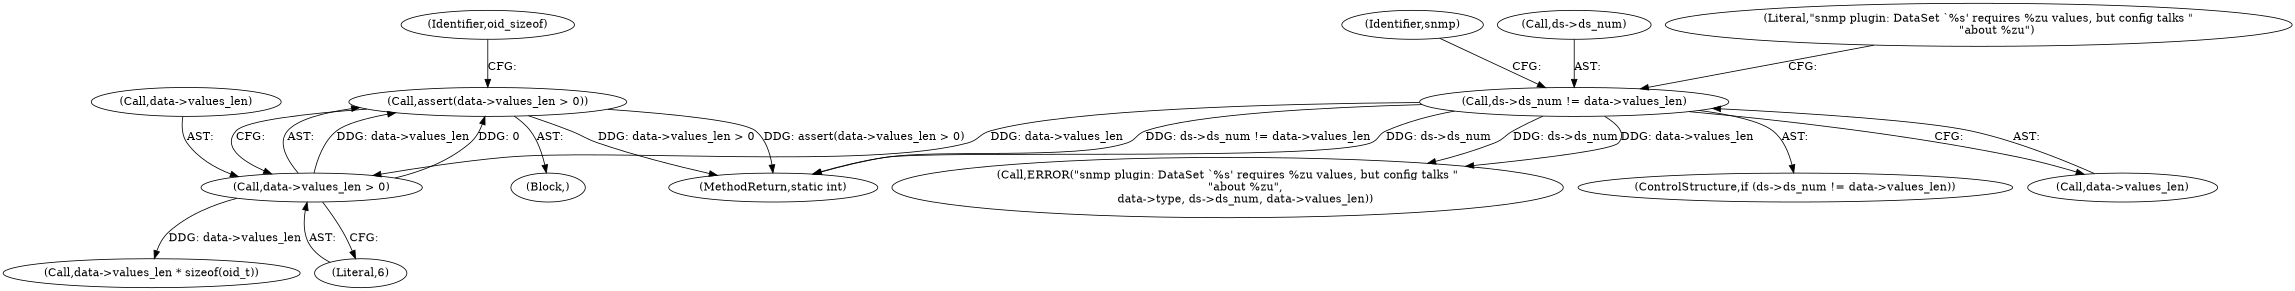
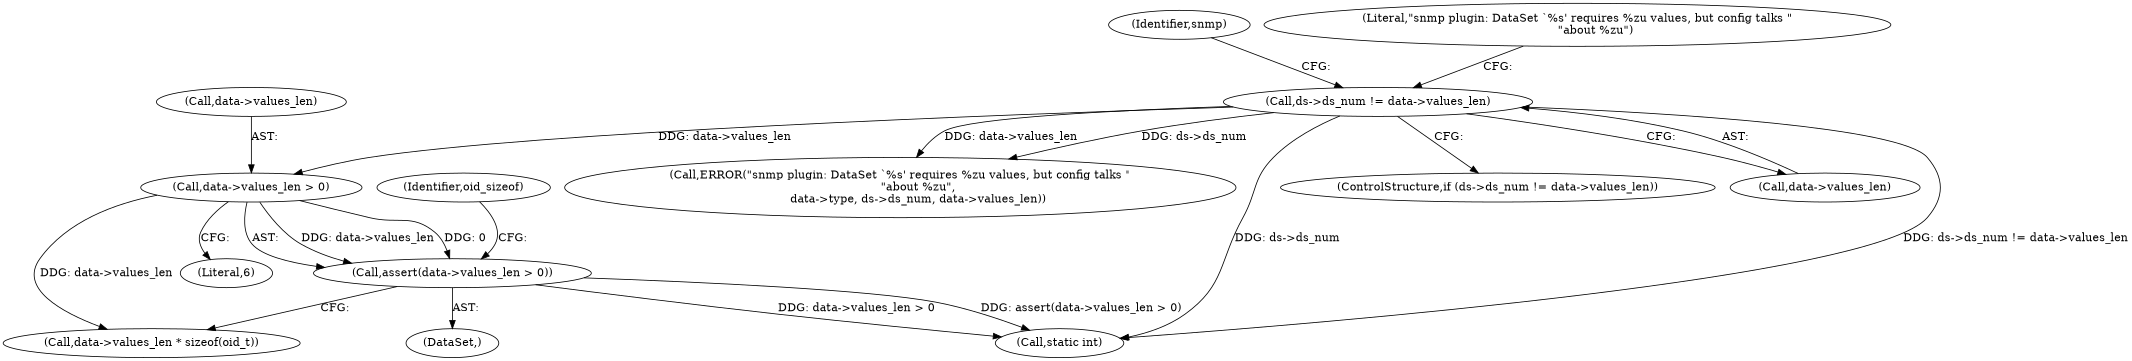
node "(Call,ds->ds_num)": removed
edge "(Call,assert(data->values_len > 0))" -> "(Call,data->values_len > 0)": now "(Call,assert(data->values_len > 0))" -> "(Call,data->values_len * sizeof(oid_t))"
edge "(Call,ds->ds_num != data->values_len)" -> "(ControlStructure,if (ds->ds_num != data->values_len))": label "AST: " -> "CFG: "
node "(Block,)": label "(Block,)" -> "(DataSet,)"
node "(MethodReturn,static int)": label "(MethodReturn,static int)" -> "(Call,static int)"
edge "(Literal,6)" -> "(Call,data->values_len > 0)": removed, label "AST:"
